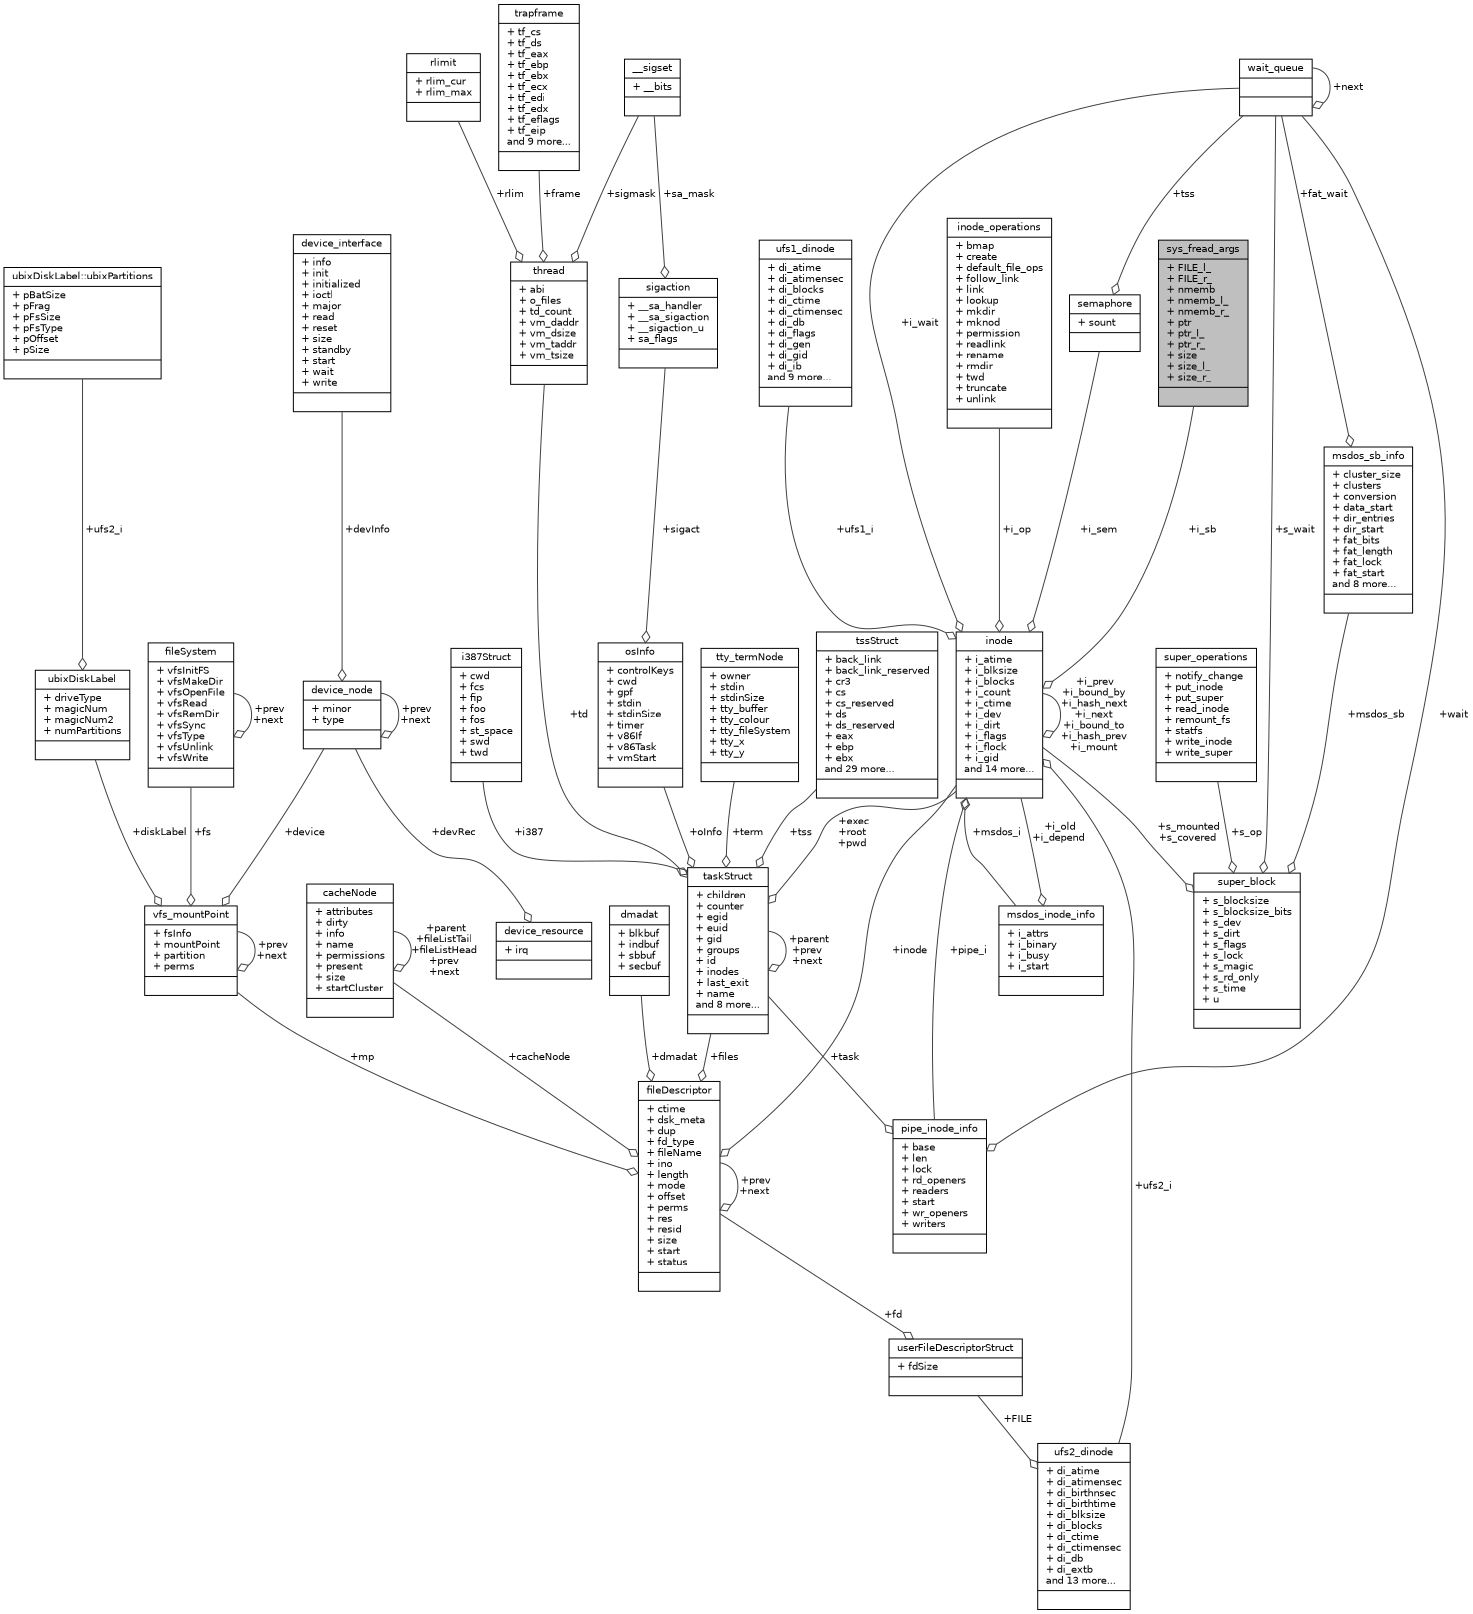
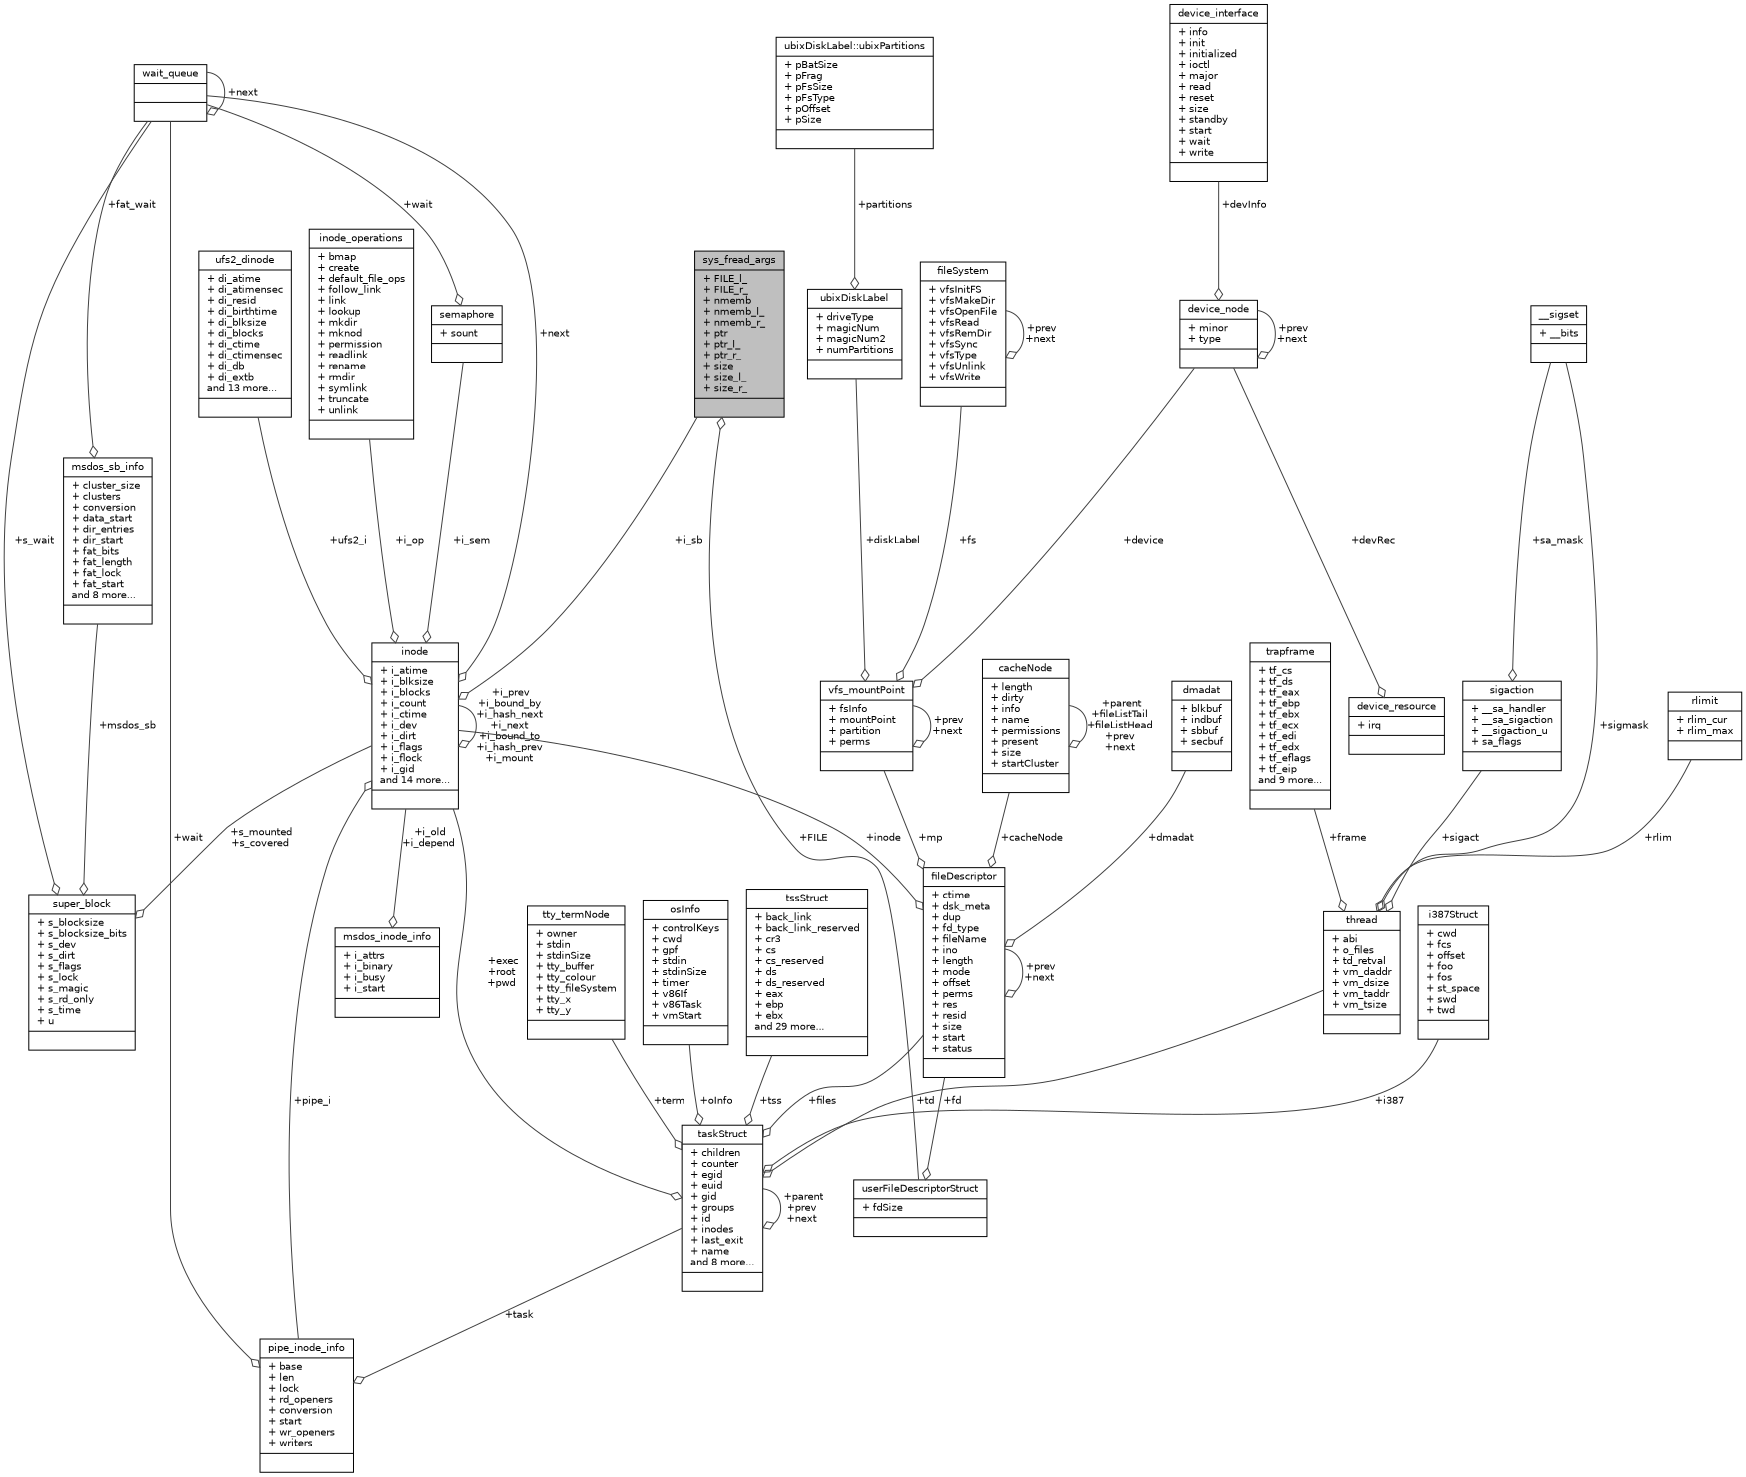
edge "wait_queue" -> "semaphore": label " +tss" -> " +wait"
node "thread": text "+ td_count" -> "+ td_retval"
node "ufs1_dinode": removed
edge "wait_queue" -> "inode": label " +i_wait" -> " +next"
node "inode_operations": text "+ twd" -> "+ symlink"
edge "sigaction" -> "osInfo": now "sigaction" -> "thread"
edge "ubixDiskLabel::ubixPartitions" -> "ubixDiskLabel": label " +ufs2_i" -> " +partitions"
node "i387Struct": text "+ fip" -> "+ offset"
node "super_operations": removed
edge "msdos_inode_info" -> "inode": removed, label "+msdos_i"
node "cacheNode": text "+ attributes" -> "+ length"
edge "taskStruct" -> "fileDescriptor": reversed
node "pipe_inode_info": text "+ readers" -> "+ conversion"
edge "userFileDescriptorStruct" -> "ufs2_dinode": now "userFileDescriptorStruct" -> "sys_fread_args"
node "ufs2_dinode": text "+ di_birthnsec" -> "+ di_resid"
